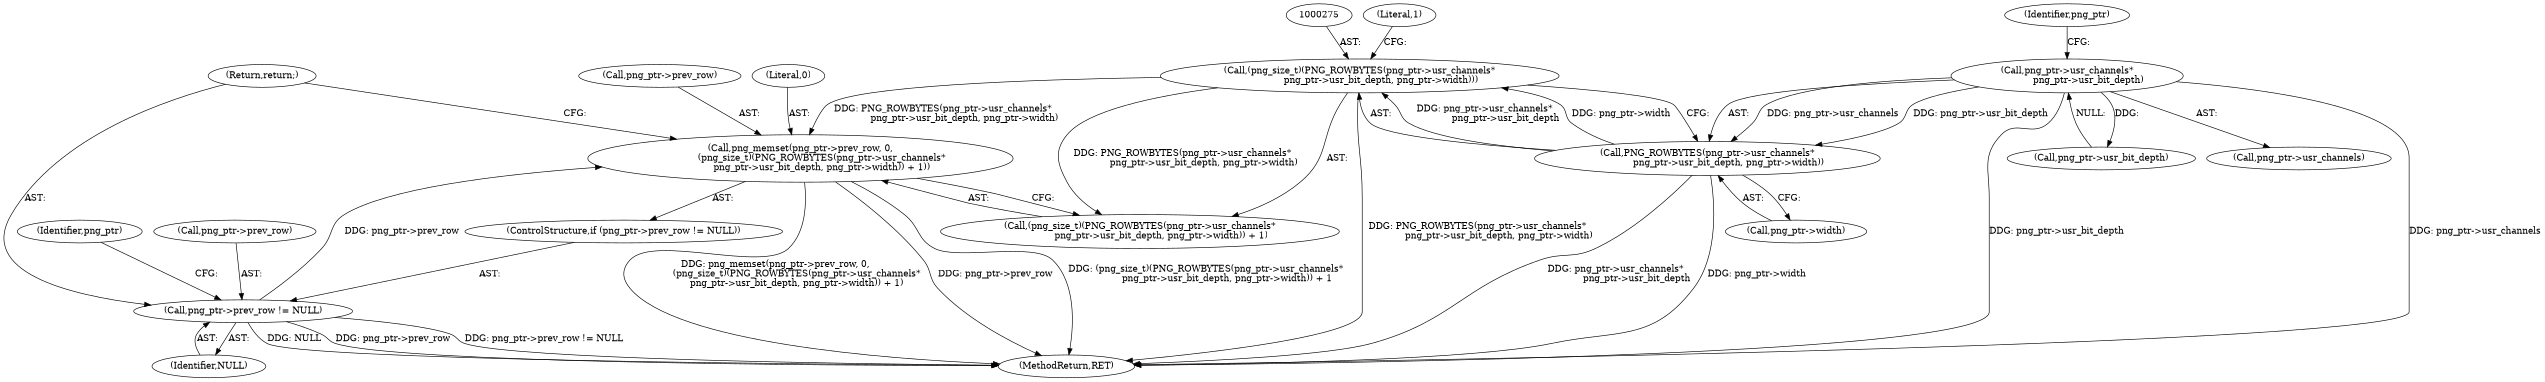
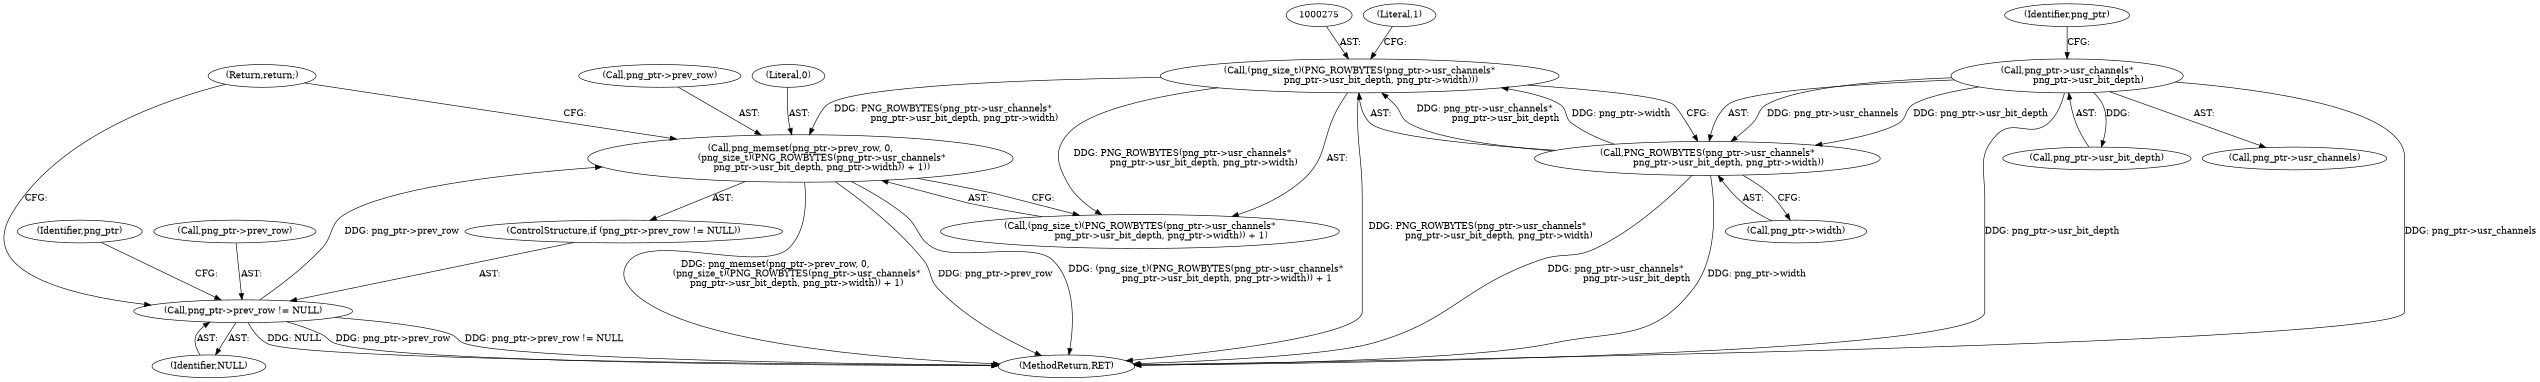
edge "(Call,png_ptr->usr_bit_depth)" -> "(Call,png_ptr->usr_channels* png_ptr->usr_bit_depth)": label "NULL: " -> "AST: "
edge "(Return,return;)" -> "(Call,png_ptr->prev_row != NULL)": label "AST: " -> "CFG: "
